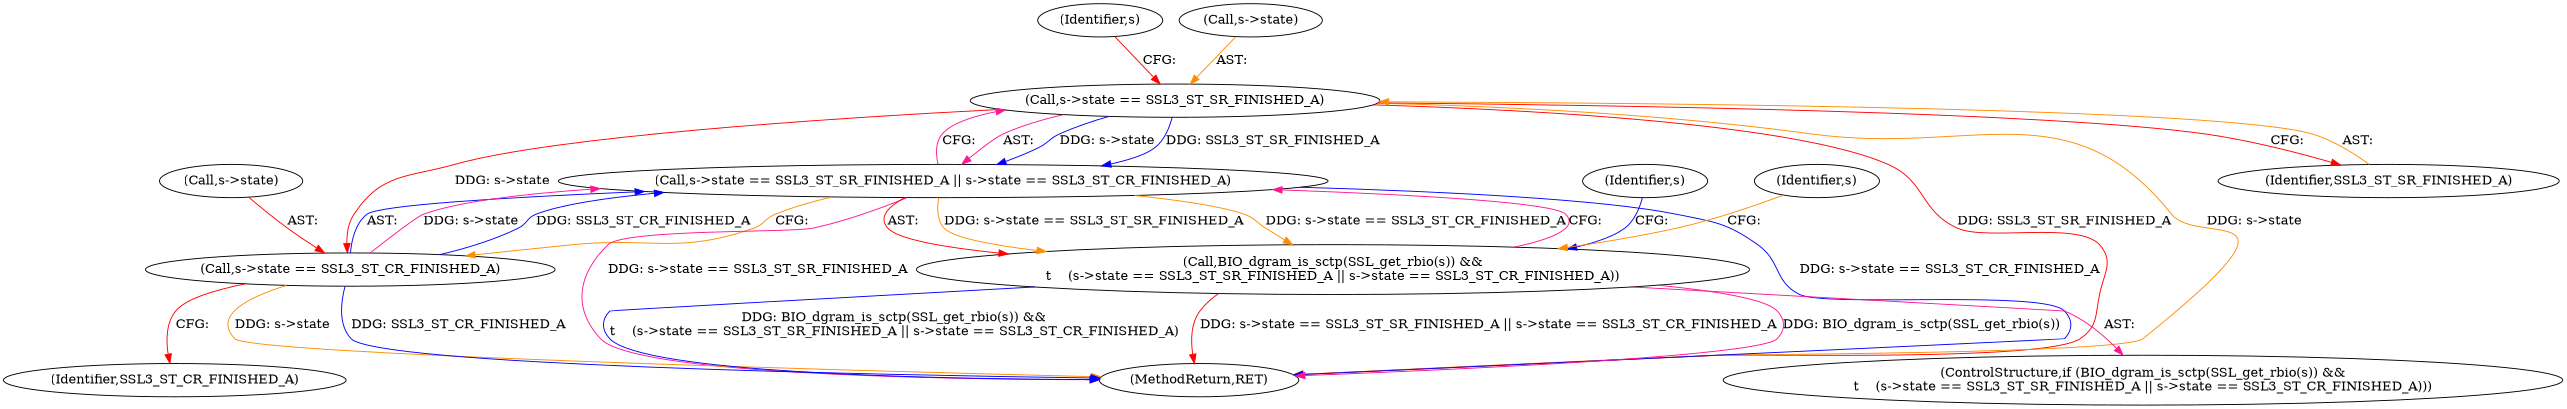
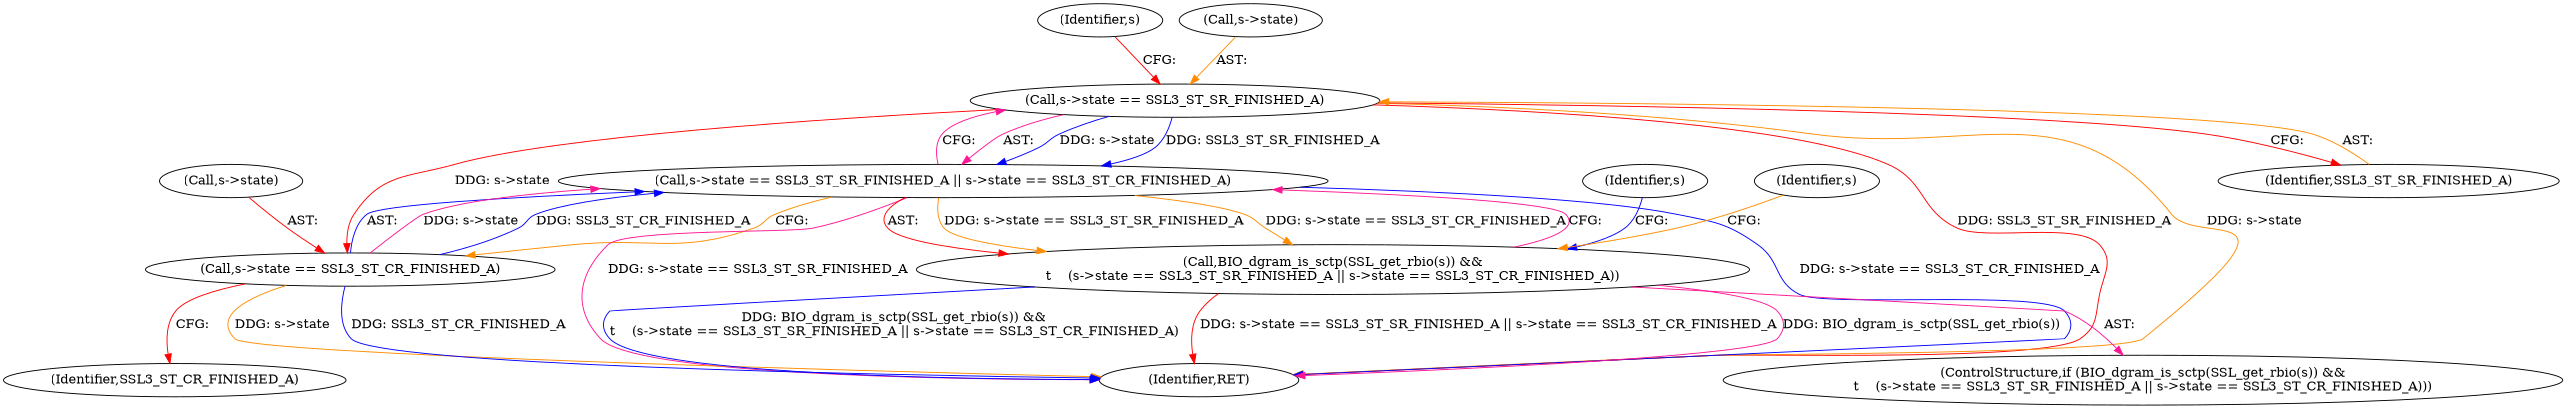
node "(MethodReturn,RET)": label "(MethodReturn,RET)" -> "(Identifier,RET)"
